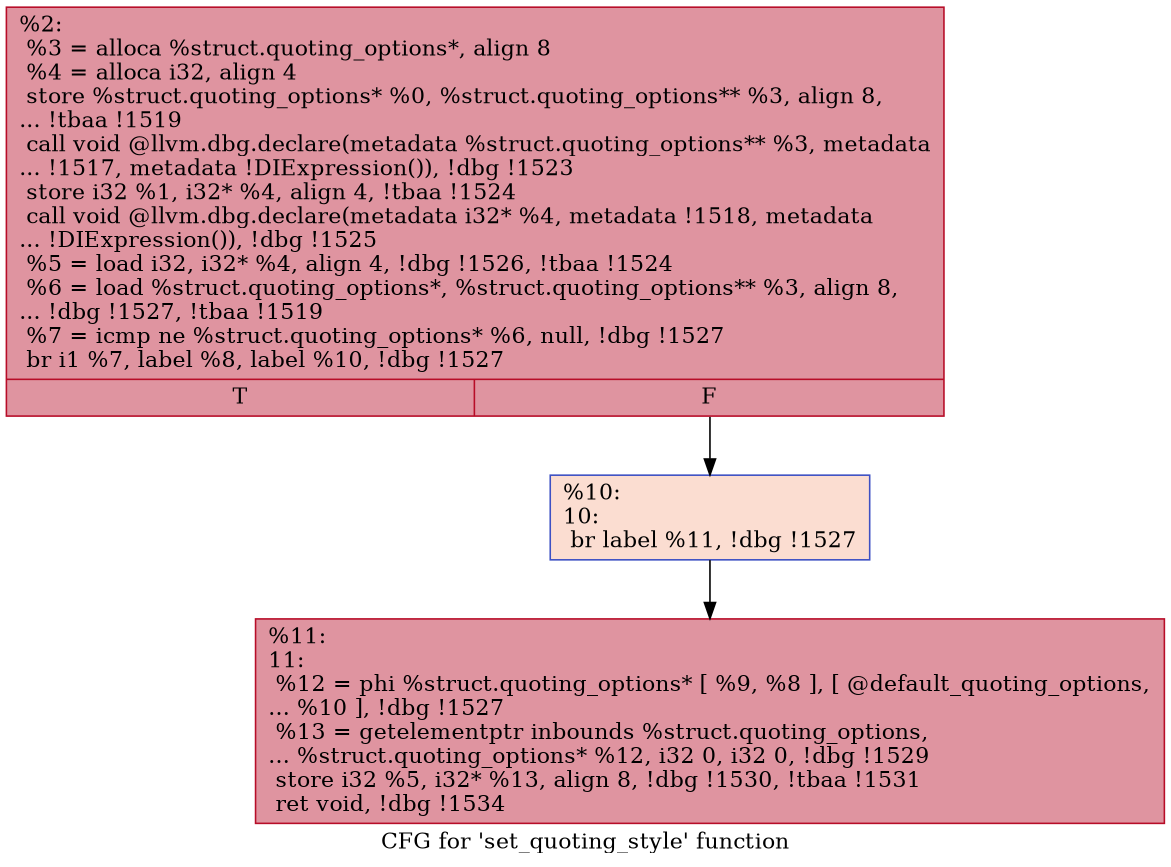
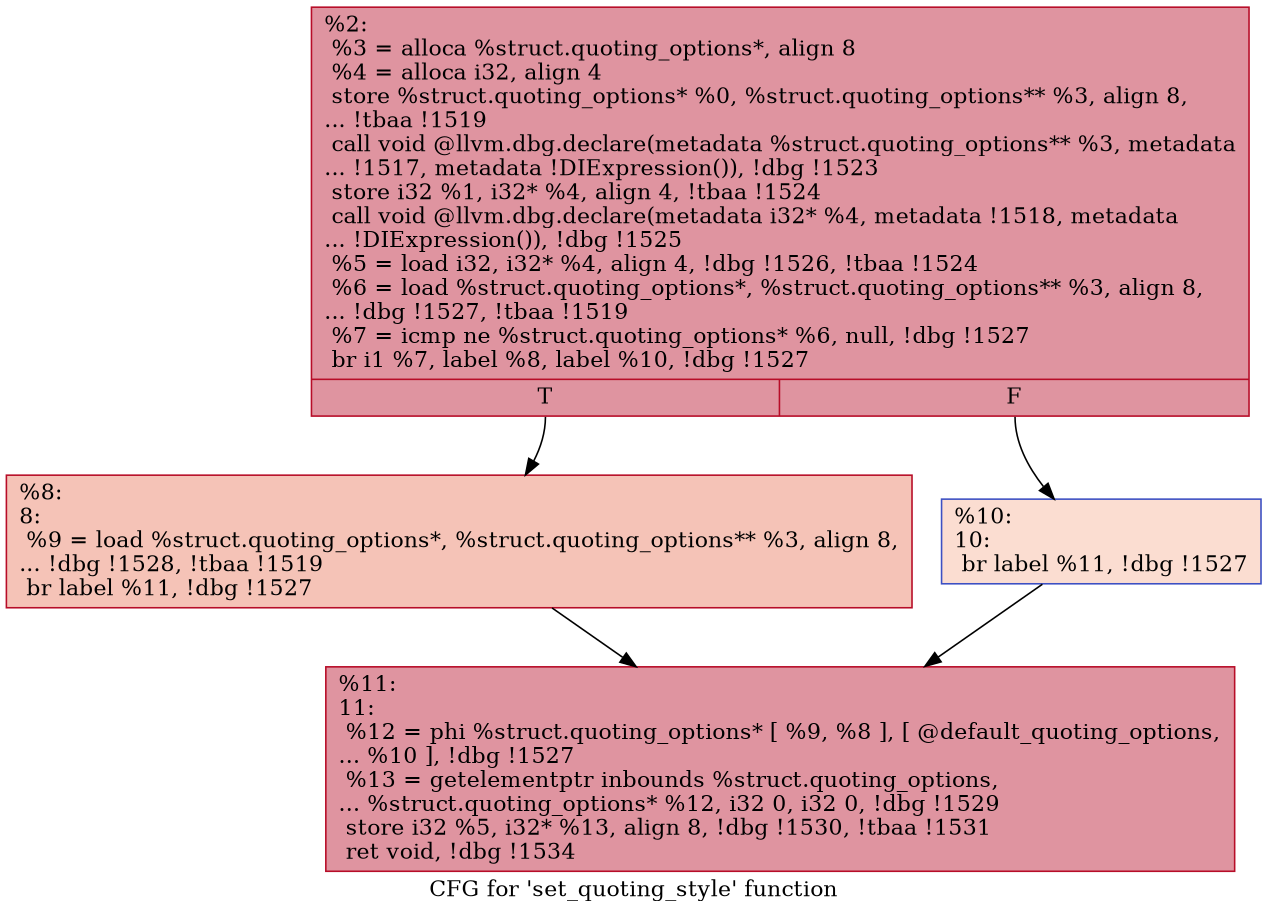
node "%8:": added
